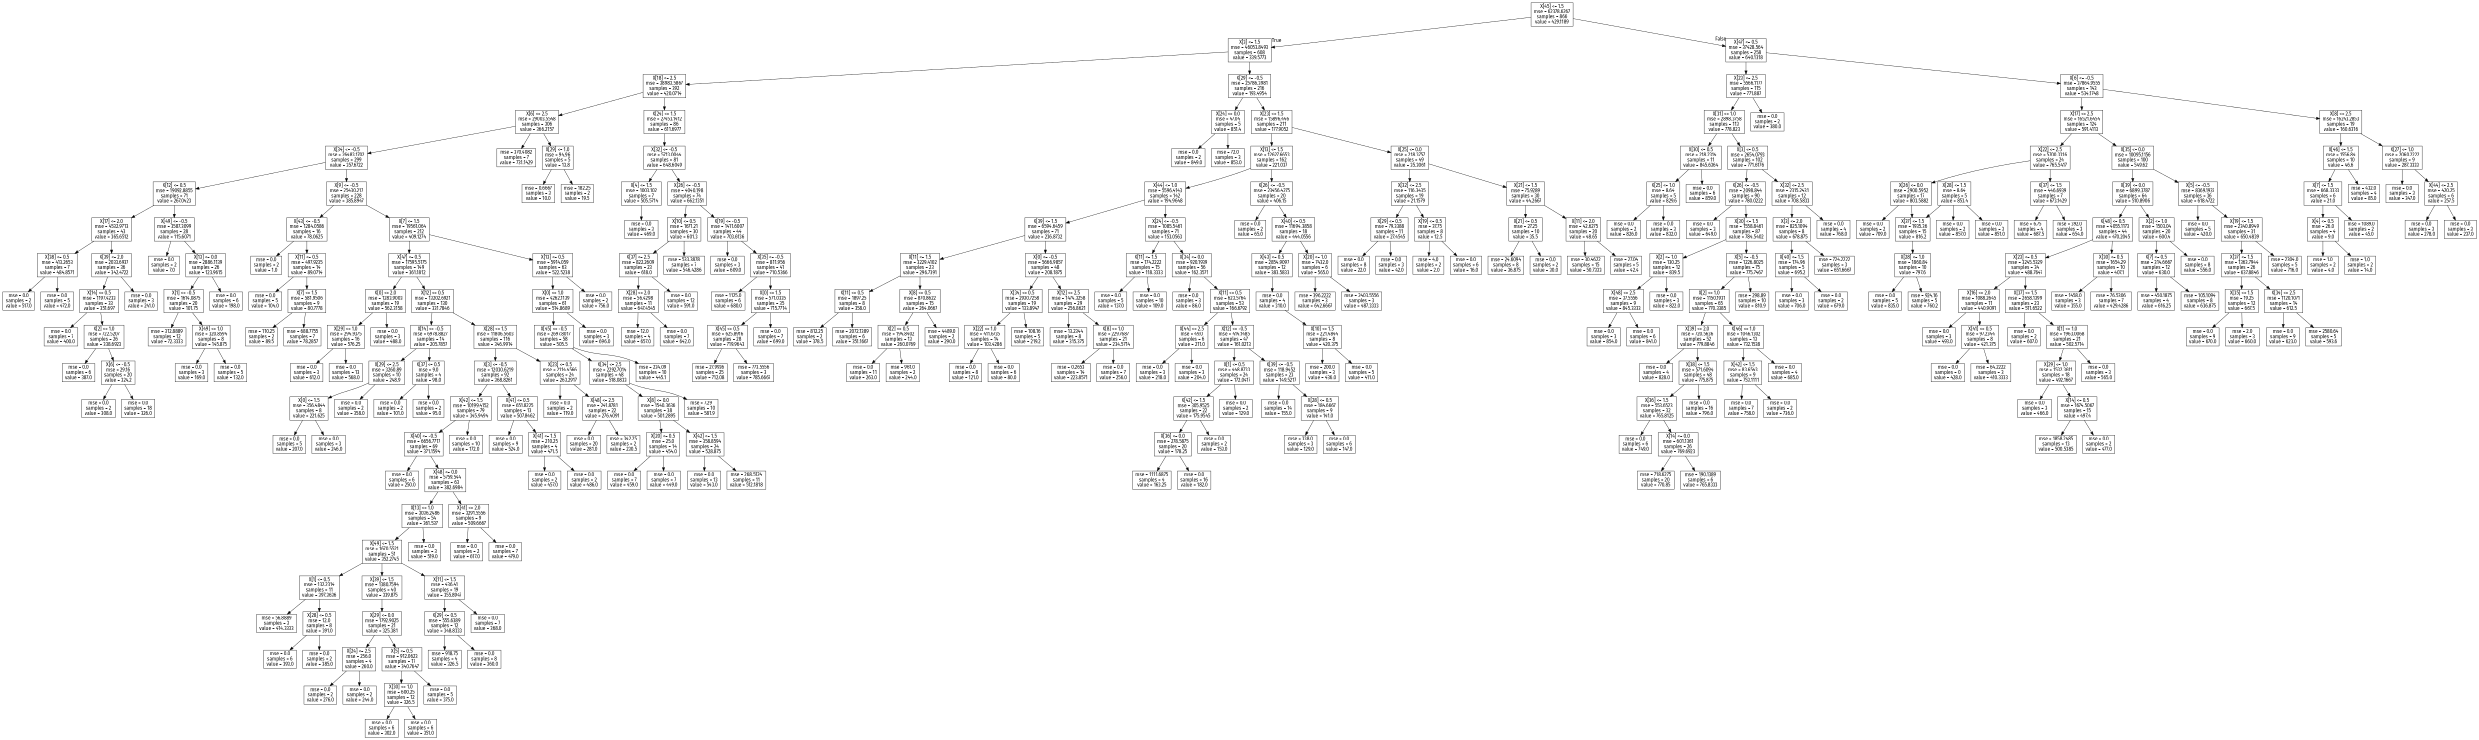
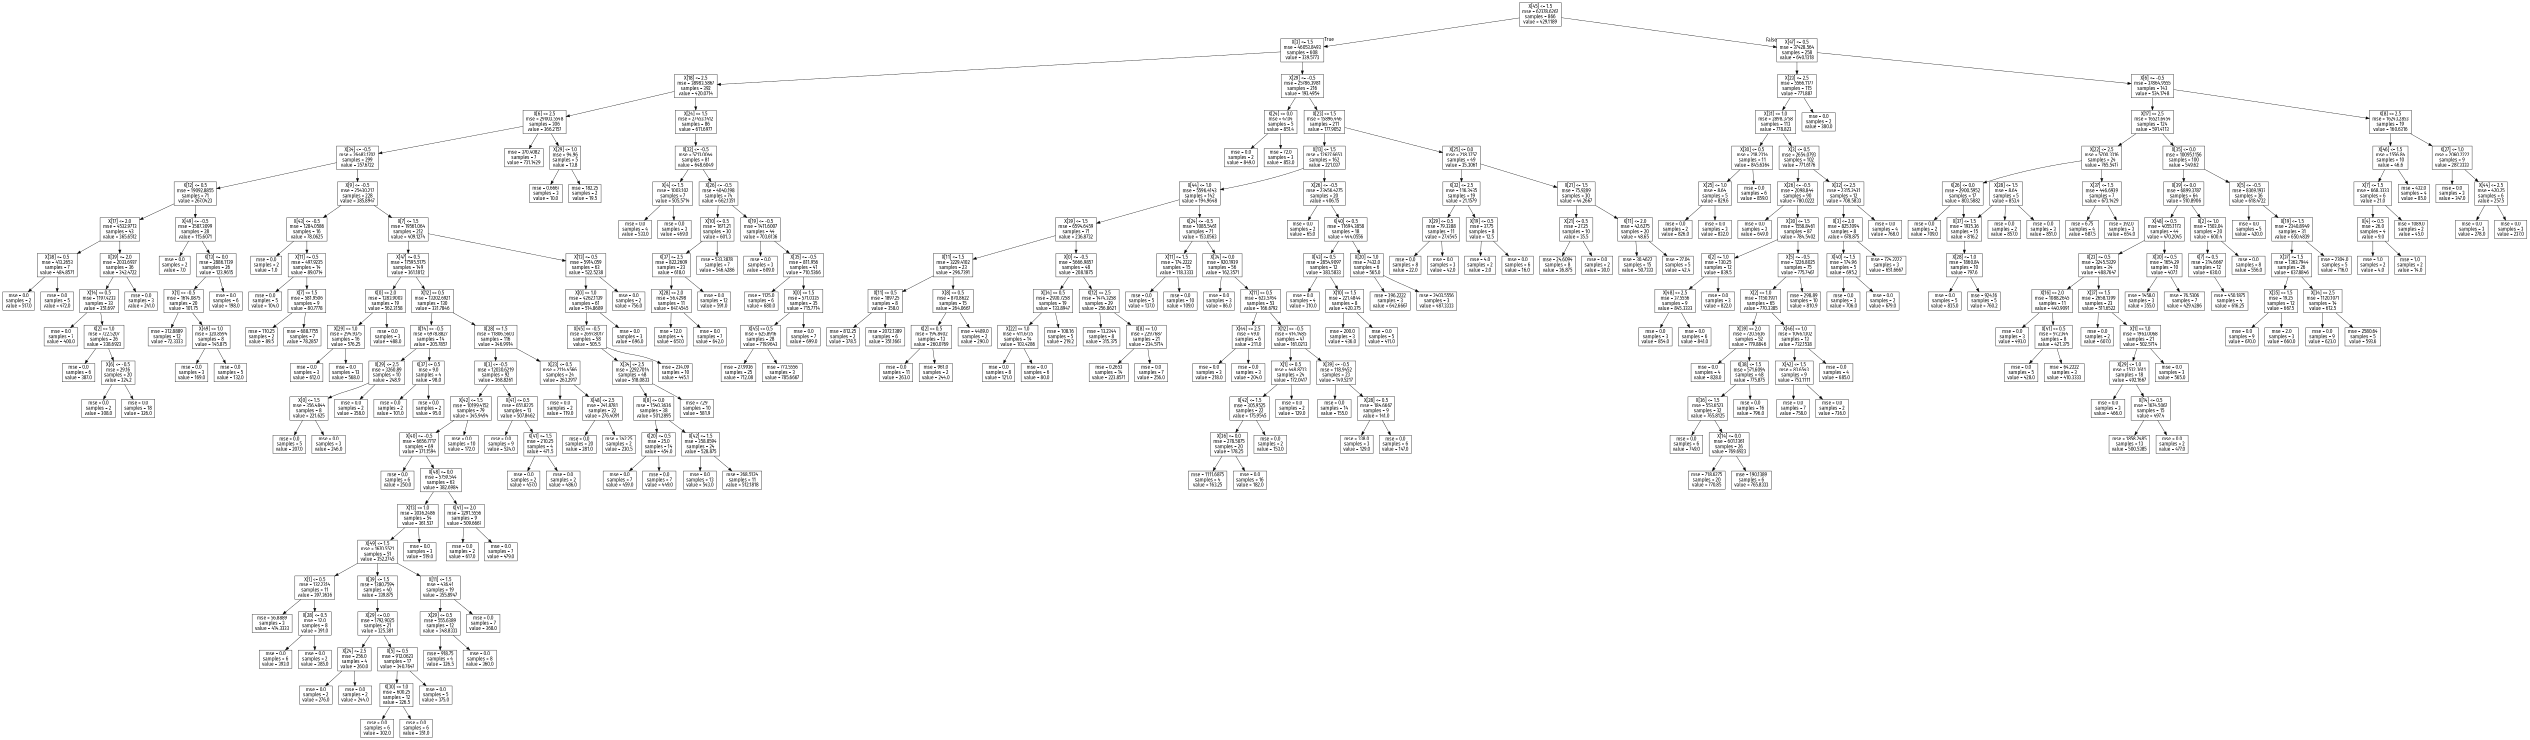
node "mse = 0.0 samples = 4 value = 533.0": added
node "mse = 105.1094 samples = 8 value = 636.875": removed
edge "mse = 0.0 samples = 4 value = 310.0" -> "X[10] <= 1.5 mse = 221.4844 samples = 8 value = 420.375": now "X[43] <= 0.5 mse = 2854.9097 samples = 12 value = 383.5833" -> "X[10] <= 1.5 mse = 221.4844 samples = 8 value = 420.375"
node "mse = 0.0 samples = 0 value = 428.0": label "mse = 0.0 samples = 0 value = 428.0" -> "mse = 0.0 samples = 5 value = 428.0"
